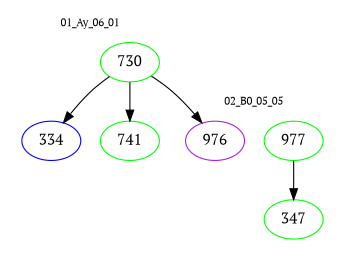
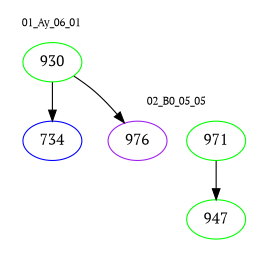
node "730": label "730" -> "930"
node "334": label "334" -> "734"
node "741": removed
node "977": label "977" -> "971"
node "347": label "347" -> "947"
